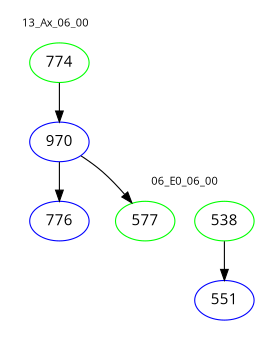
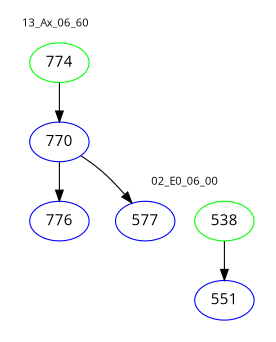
cluster "13_Ax_06_00": label "13_Ax_06_00" -> "13_Ax_06_60"
node "970": label "970" -> "770"
cluster "06_E0_06_00": label "06_E0_06_00" -> "02_E0_06_00"
node "577": color green -> blue
